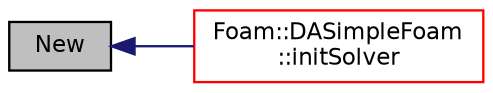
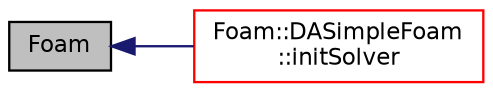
node "New": label "New" -> "Foam"
